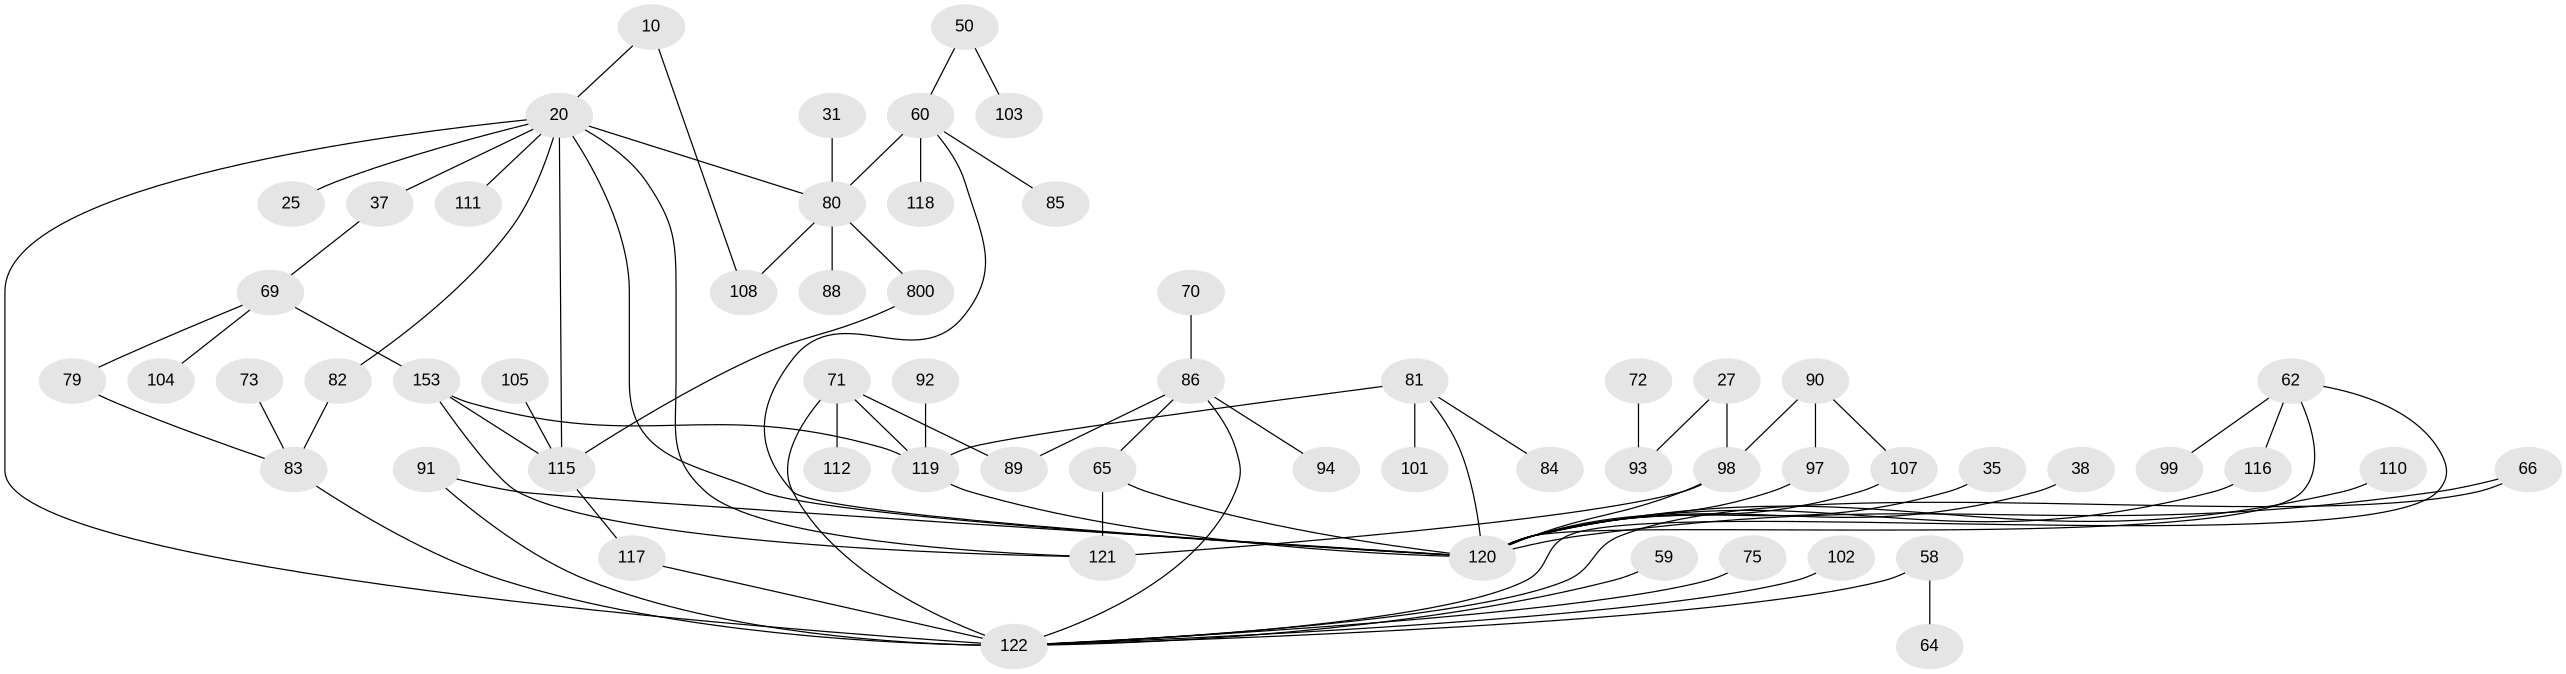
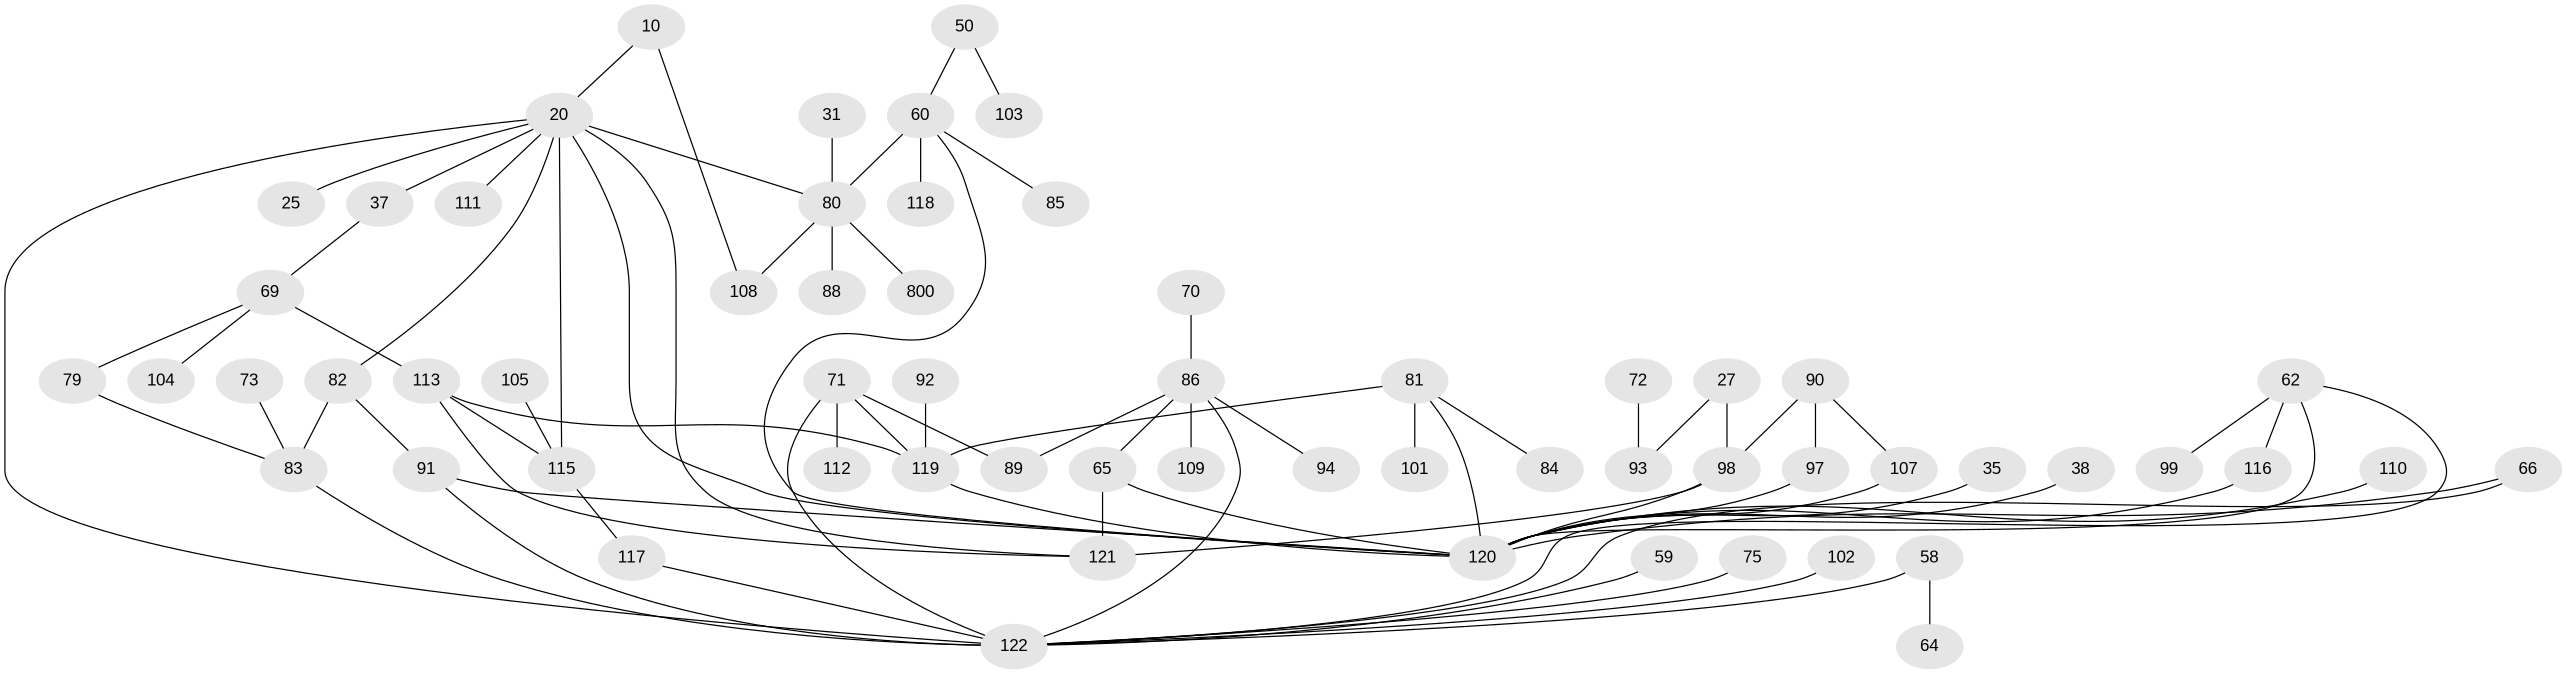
edge "800" -- "115": removed
node "153": label "153" -> "113"
edge "82" -- "91": added
node "109": added
